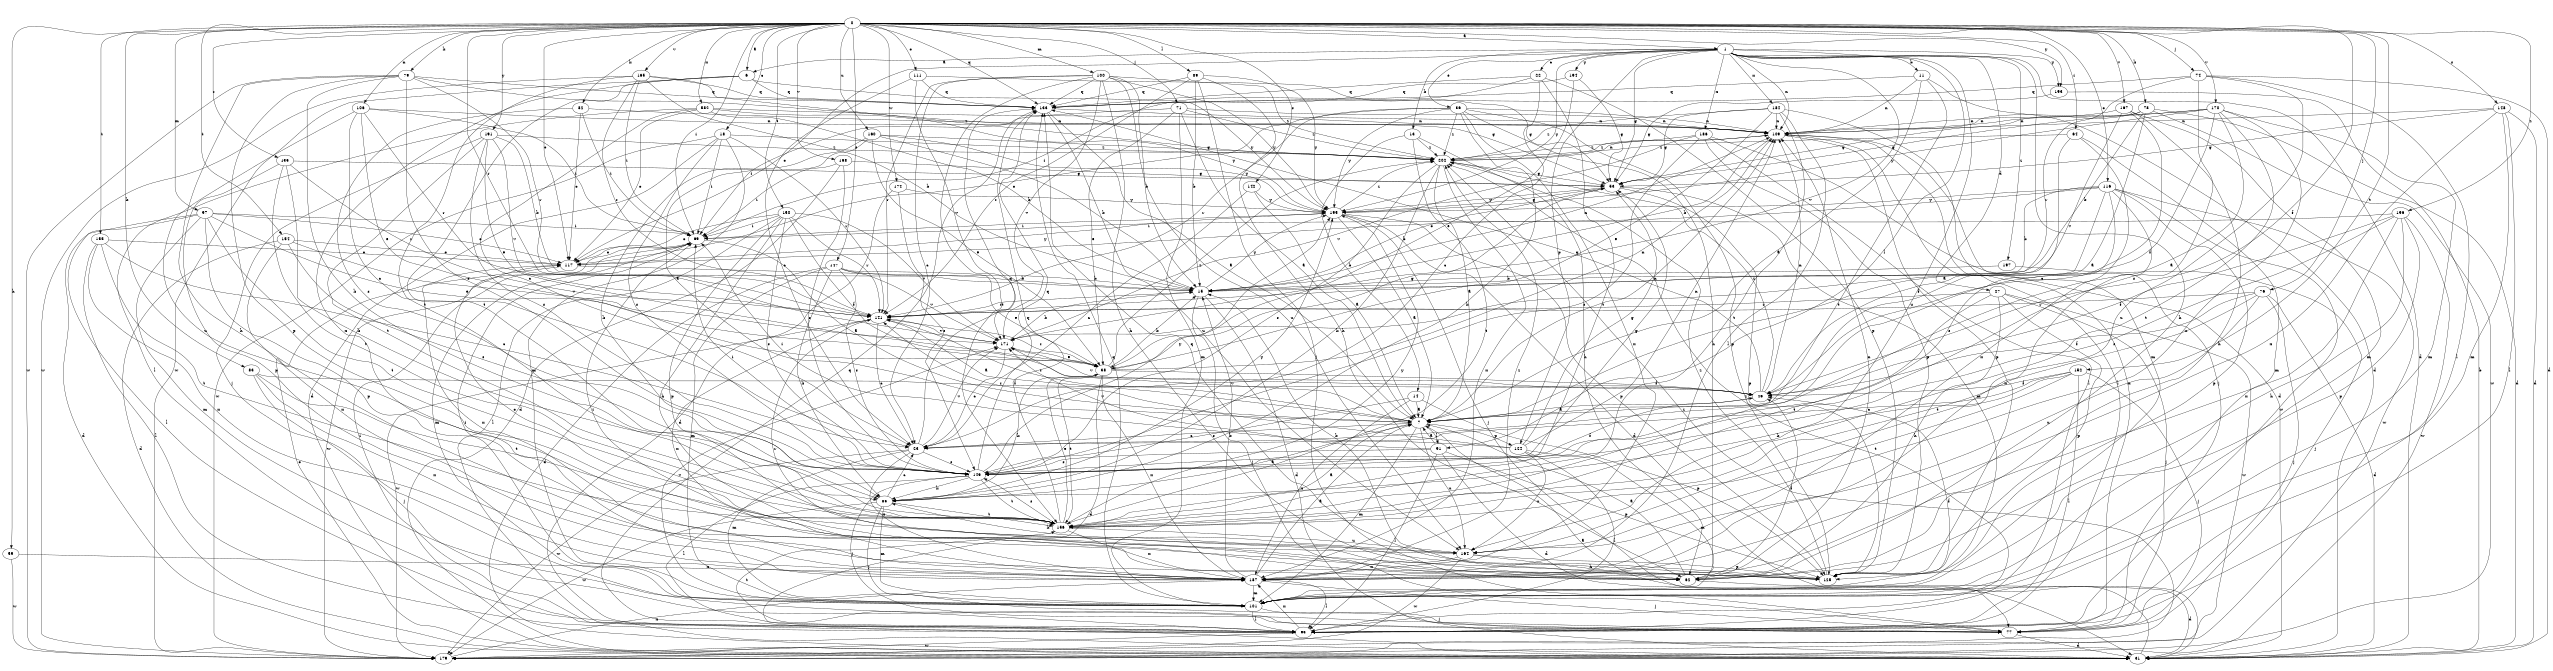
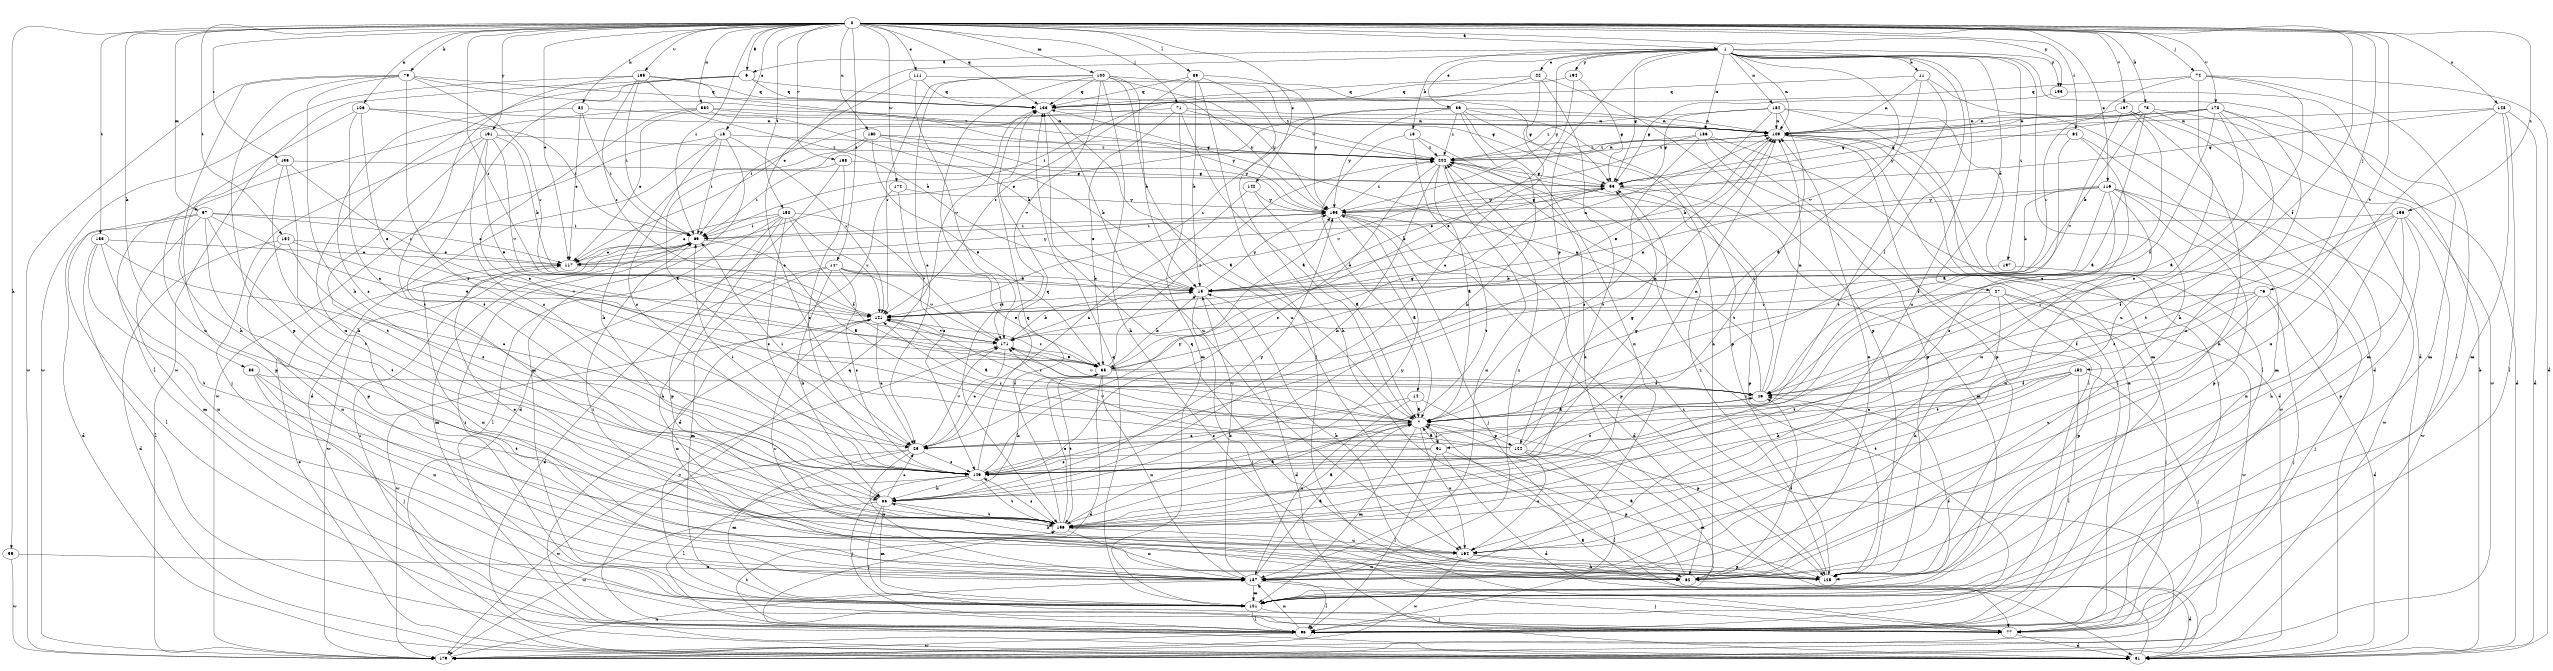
edge "71" -> "202": label "z" -> "v"
edge "23" -> "133": removed, label "q"
edge "106" -> "141": removed, label "r"
edge "184" -> "187": now "184" -> "93"
